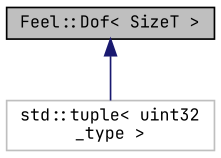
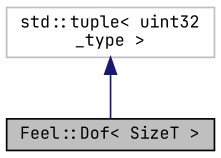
edge "std::tuple< uint32 _type >" -> "Feel::Dof< SizeT >": reversed
